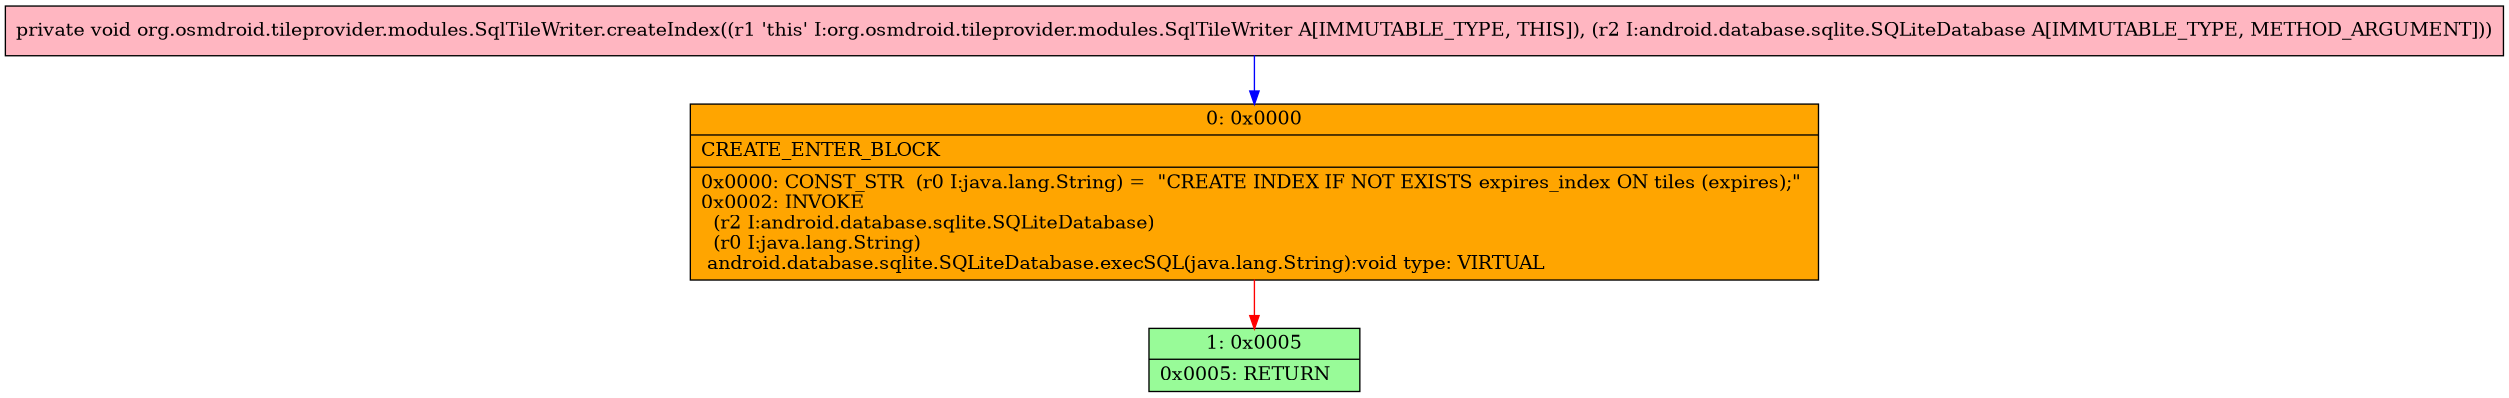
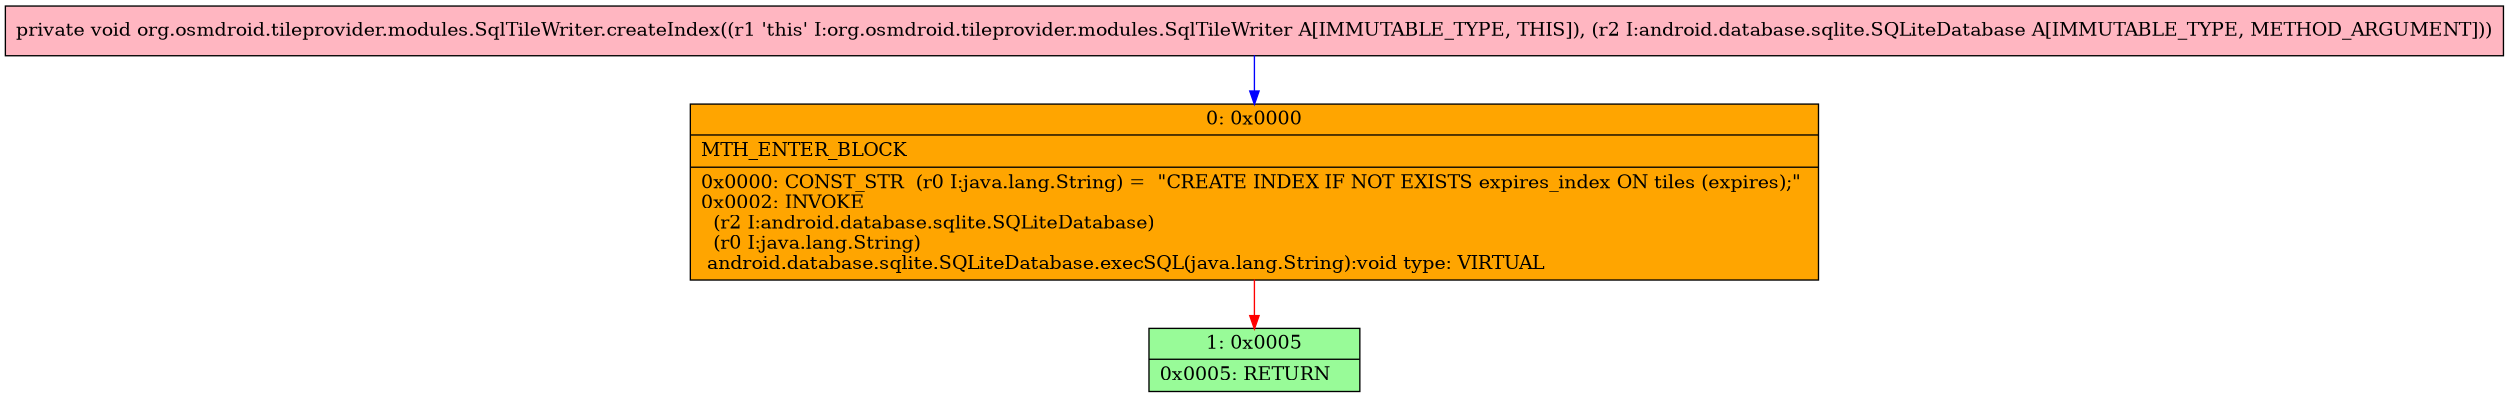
node "0: 0x0000": text "CREATE_ENTER_BLOCK" -> "MTH_ENTER_BLOCK"
